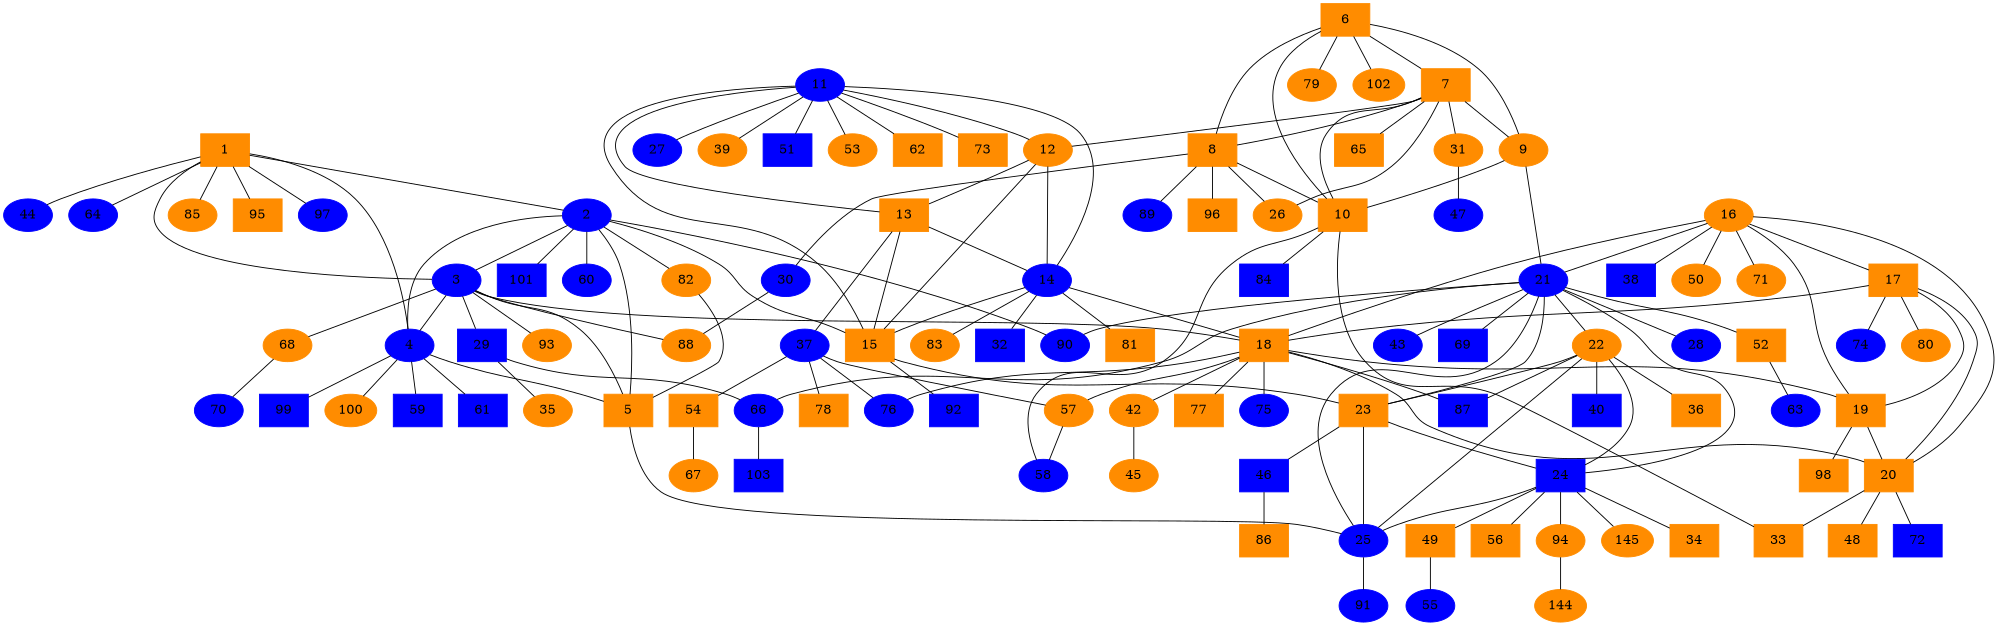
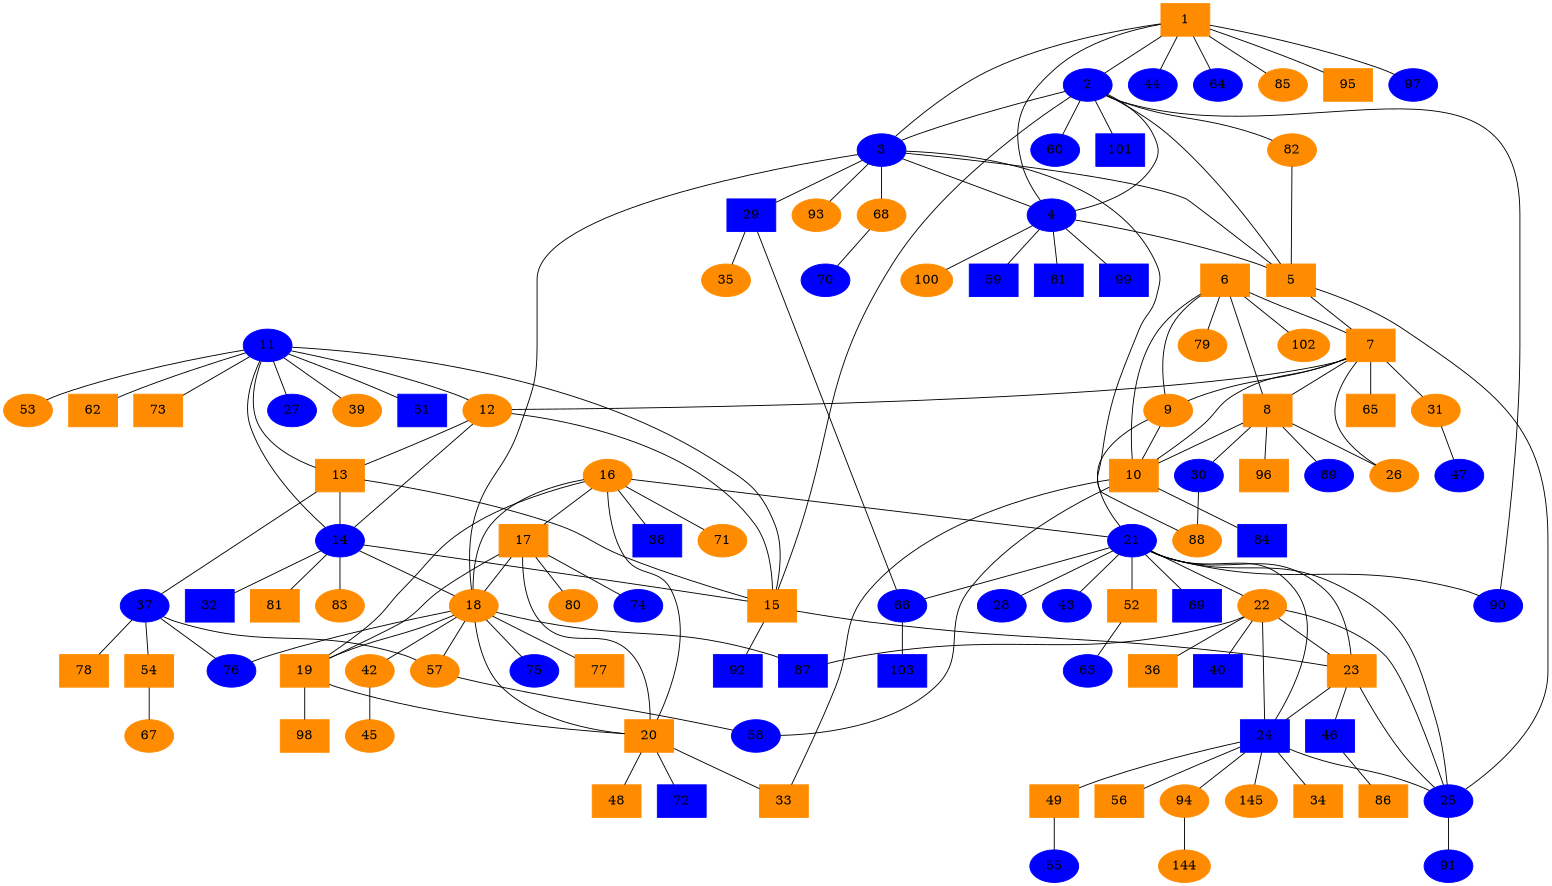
node "50": removed
edge "5" -- "7": added
node "18": shape box -> ellipse
